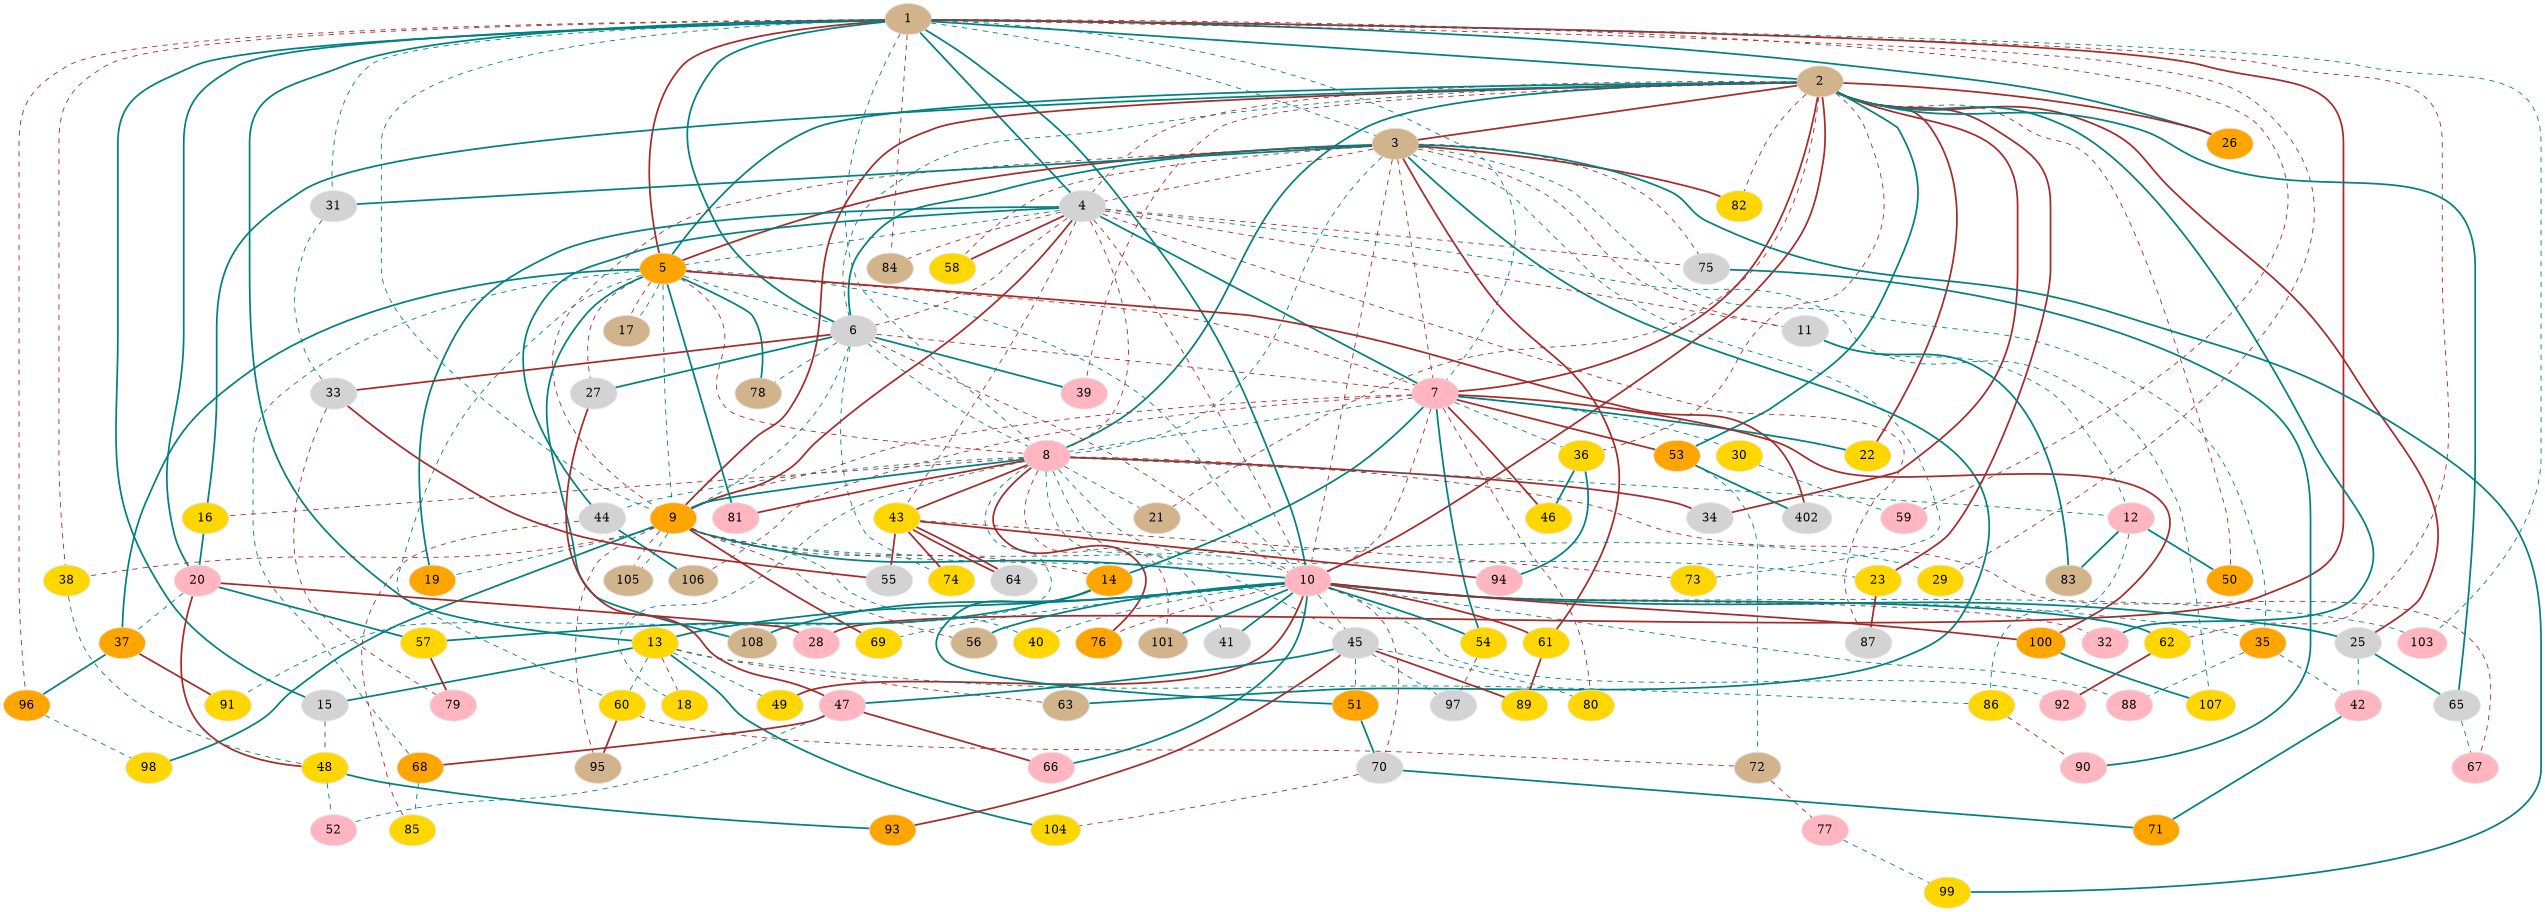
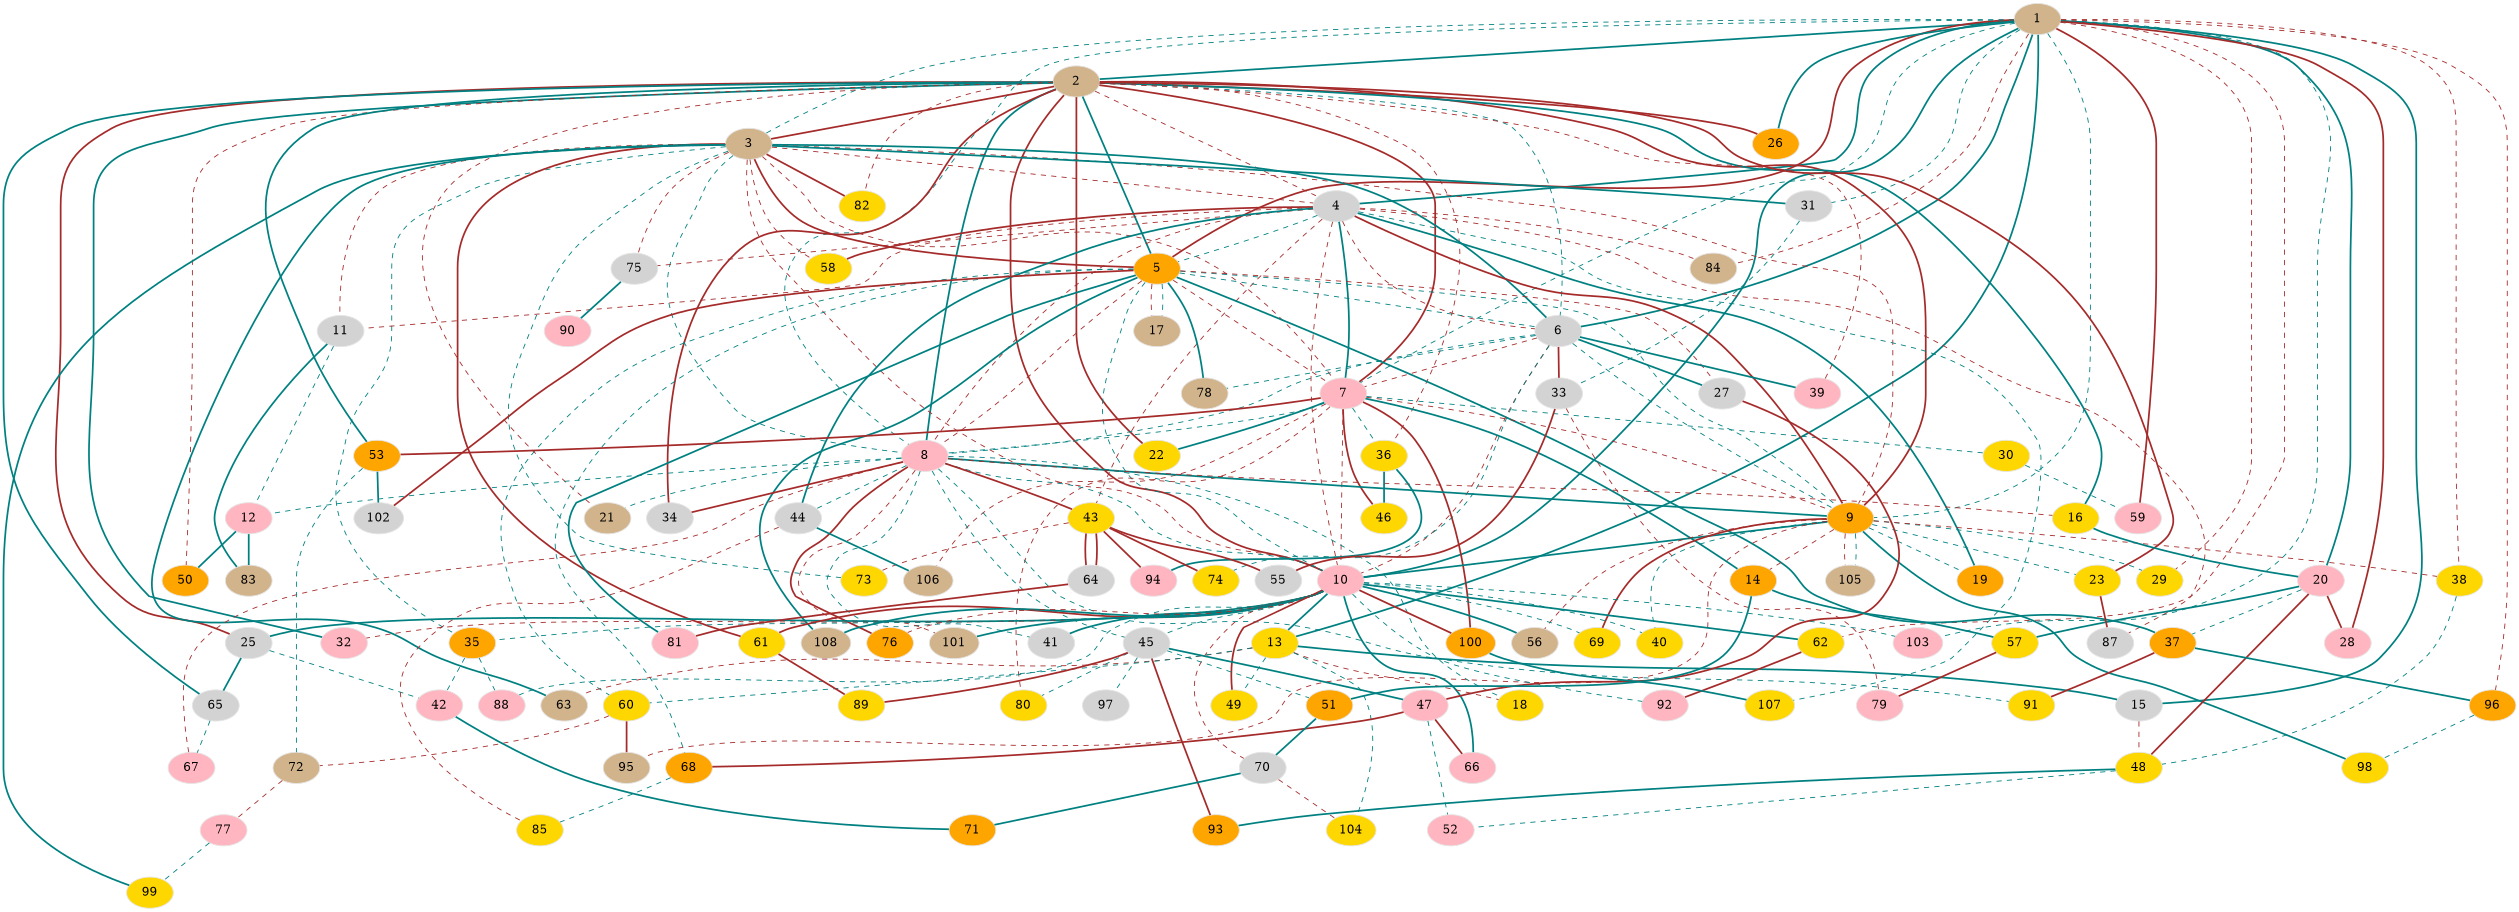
edge "1" -- "59": style dashed -> bold
edge "8" -- "81": now "64" -- "81"
node "402": label "402" -> "102"
node "54": removed
node "86": removed
edge "13" -- "104": style bold -> dashed
